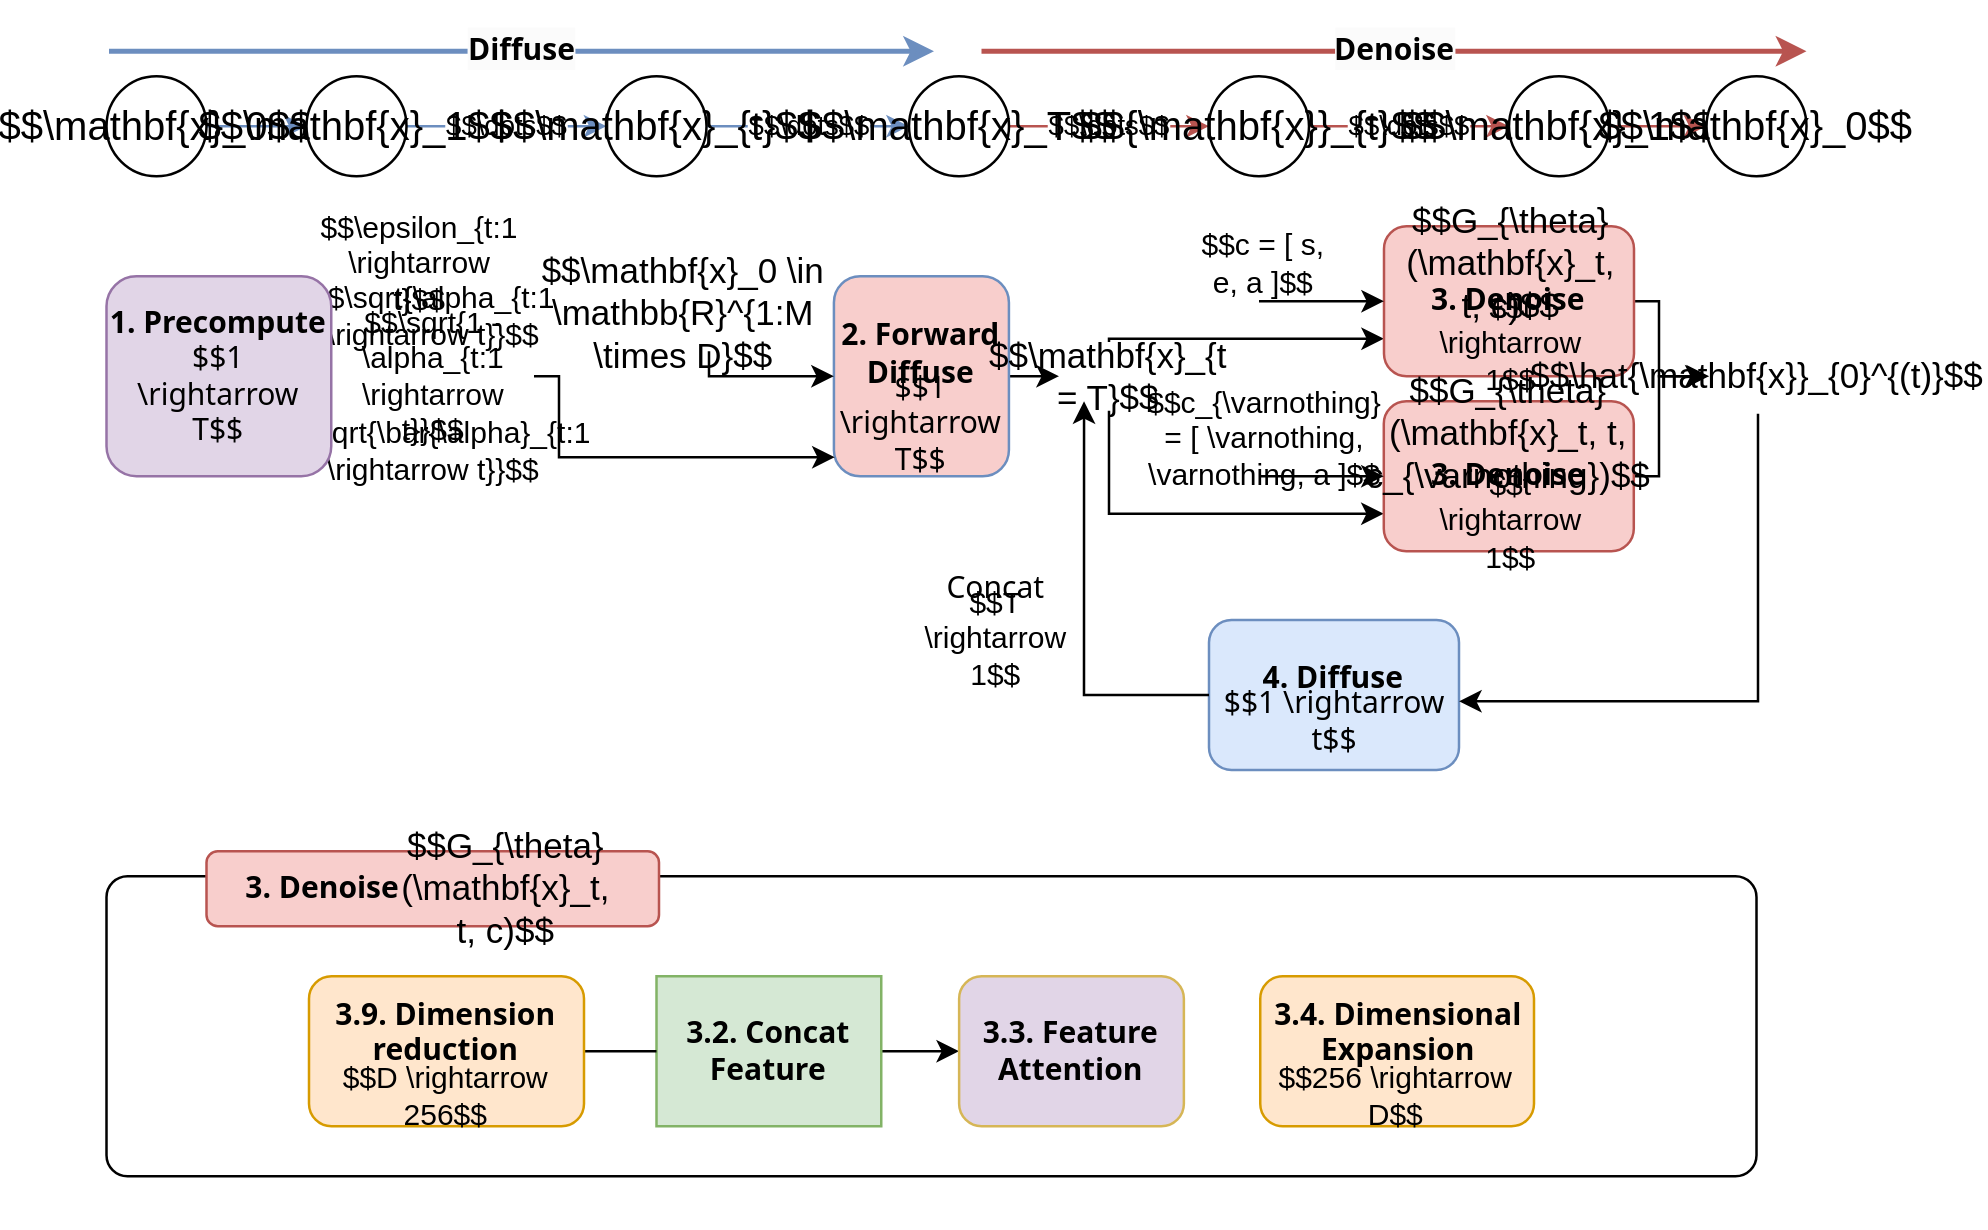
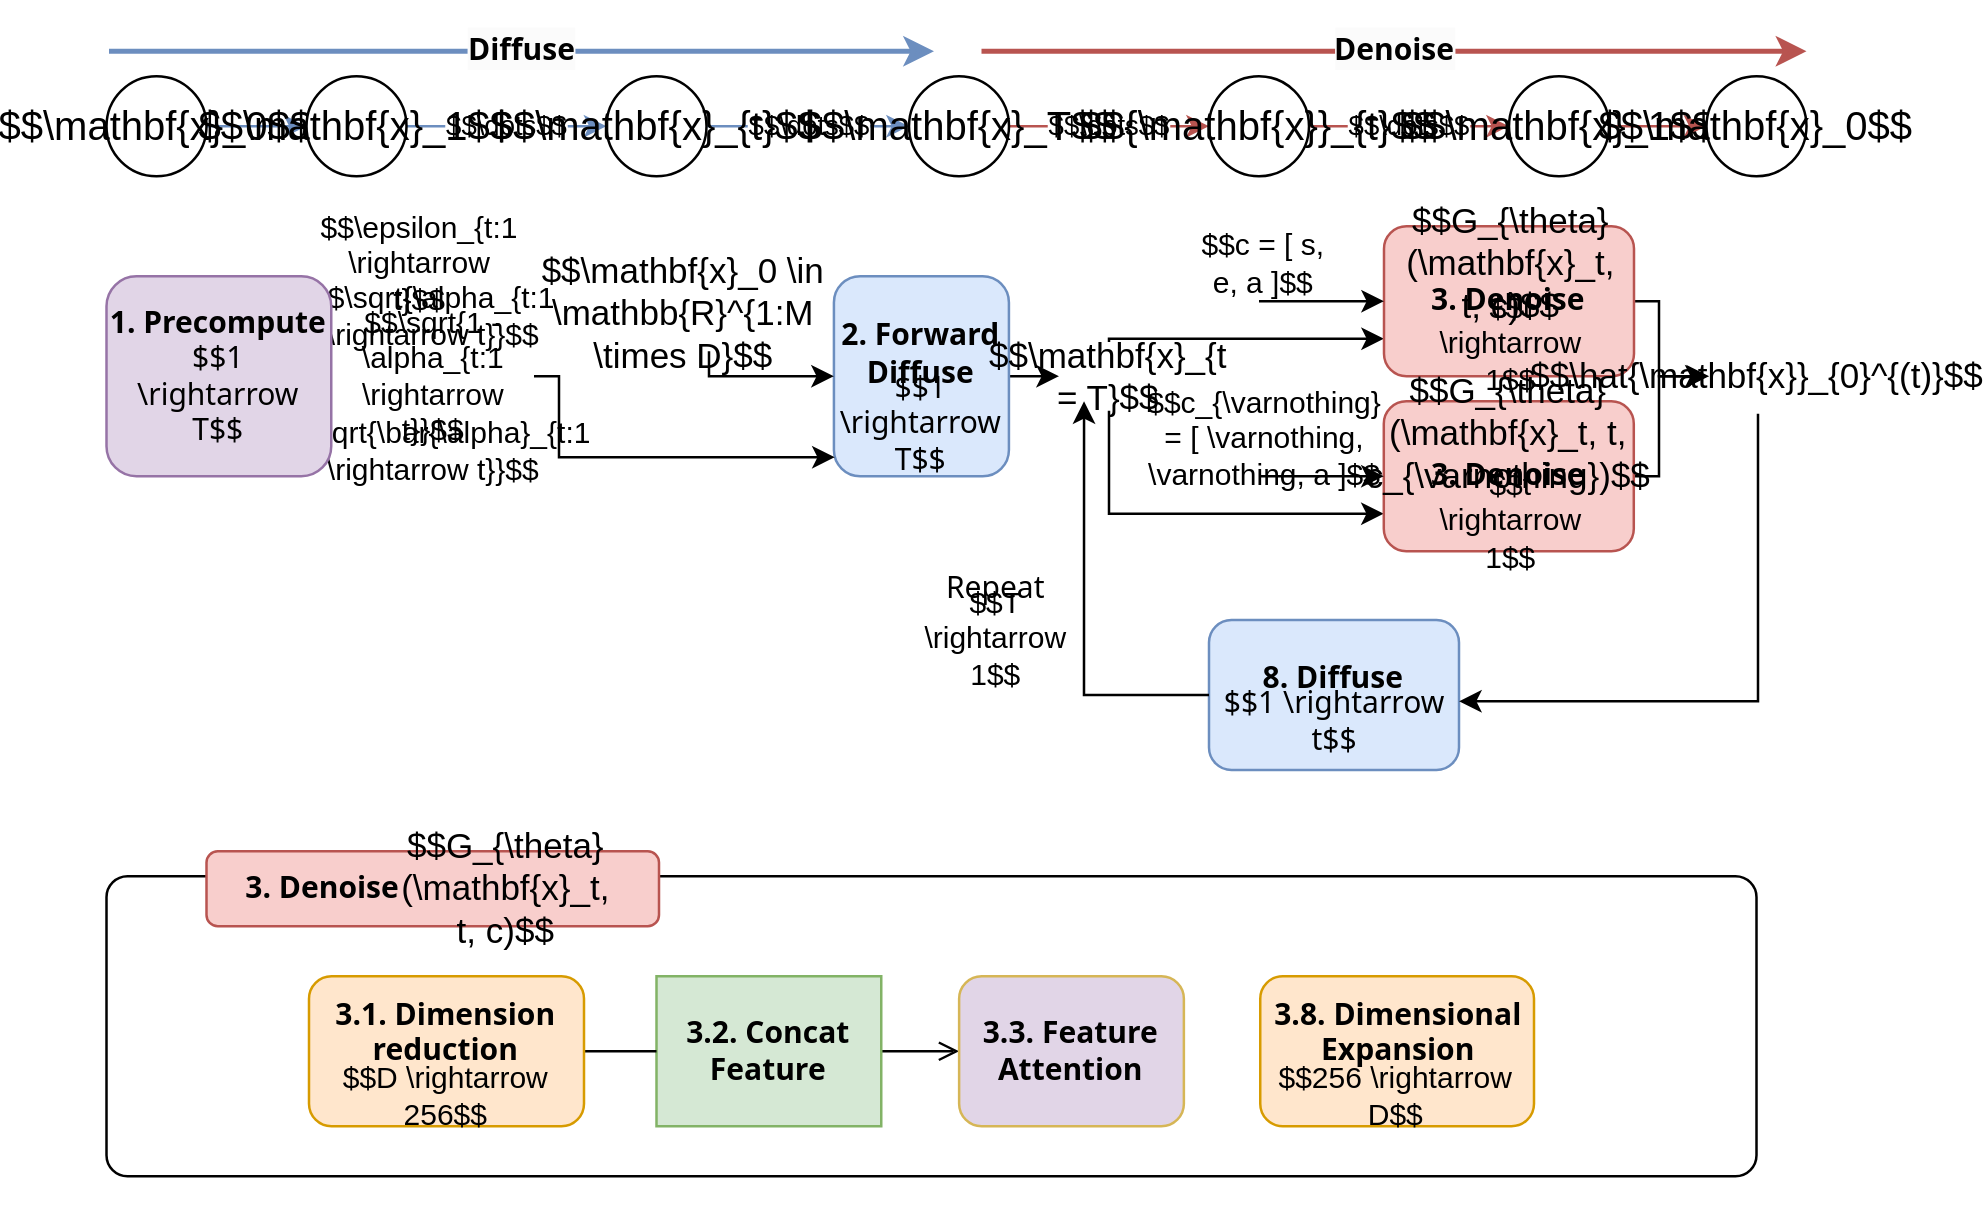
node "2. Forward Diffuse": fillcolor #f8cecc -> #dae8fc
node "Concat": label "Concat" -> "Repeat"
node "4. Diffuse": label "4. Diffuse" -> "8. Diffuse"
node "3.9. Dimension reduction": label "3.9. Dimension reduction" -> "3.1. Dimension reduction"
edge "3.2. Concat Feature" -> "3.3. Feature Attention": arrowhead classic -> open
node "3.4. Dimensional Expansion": label "3.4. Dimensional Expansion" -> "3.8. Dimensional Expansion"
